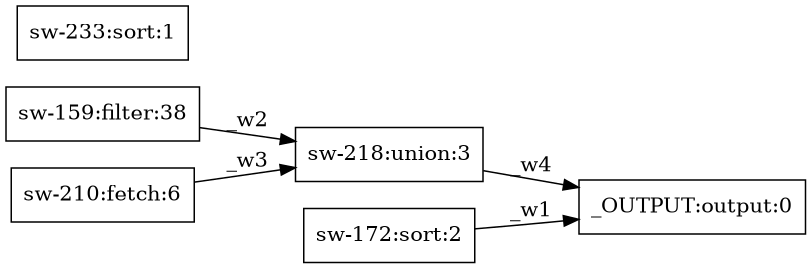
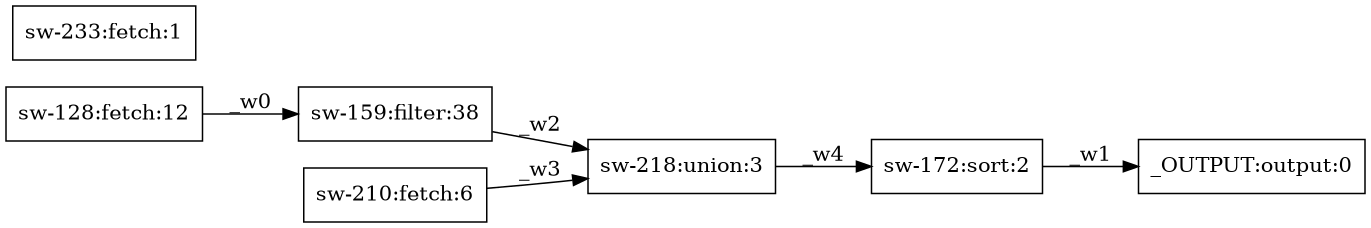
node "sw-233:sort:1": label "sw-233:sort:1" -> "sw-233:fetch:1"
node "sw-128:fetch:12": added
edge "sw-218:union:3" -> "_OUTPUT:output:0": now "sw-218:union:3" -> "sw-172:sort:2"
